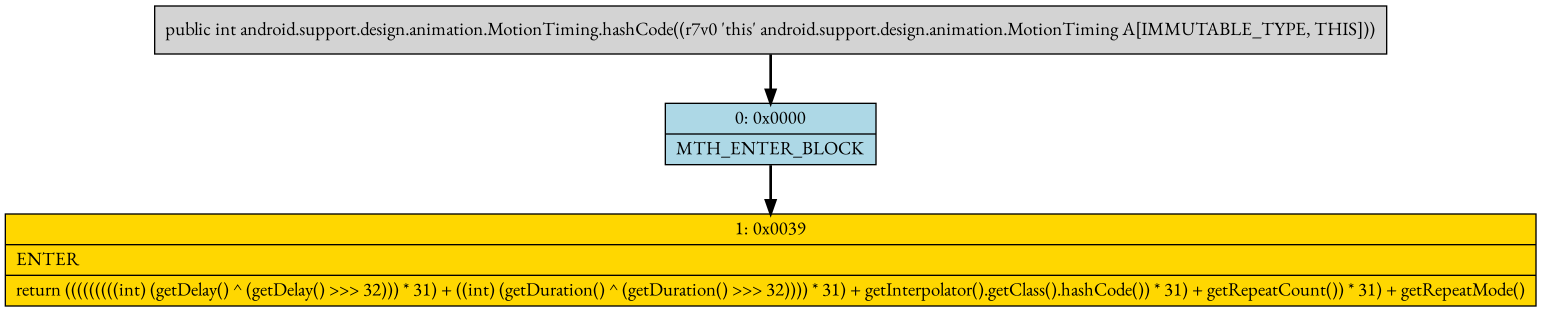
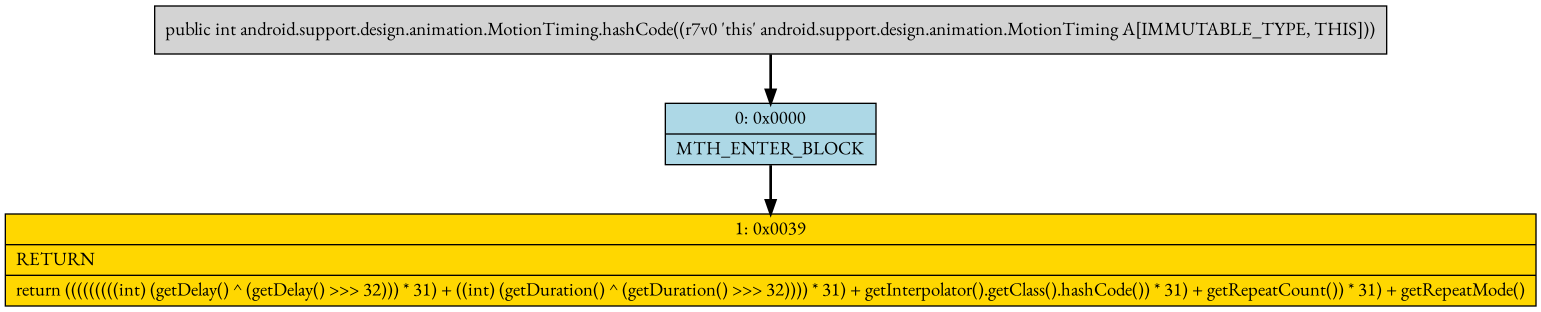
node "1: 0x0039": text "ENTER" -> "RETURN"
